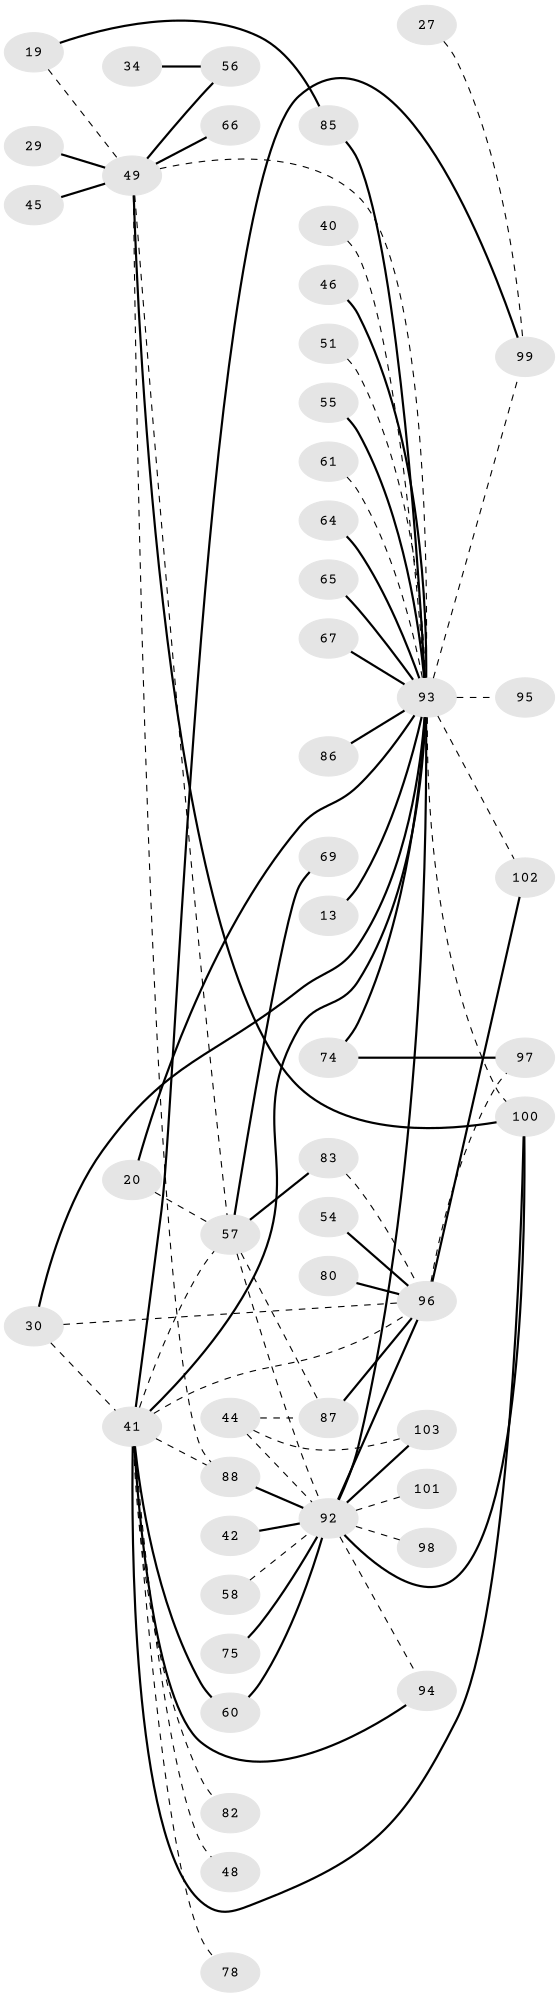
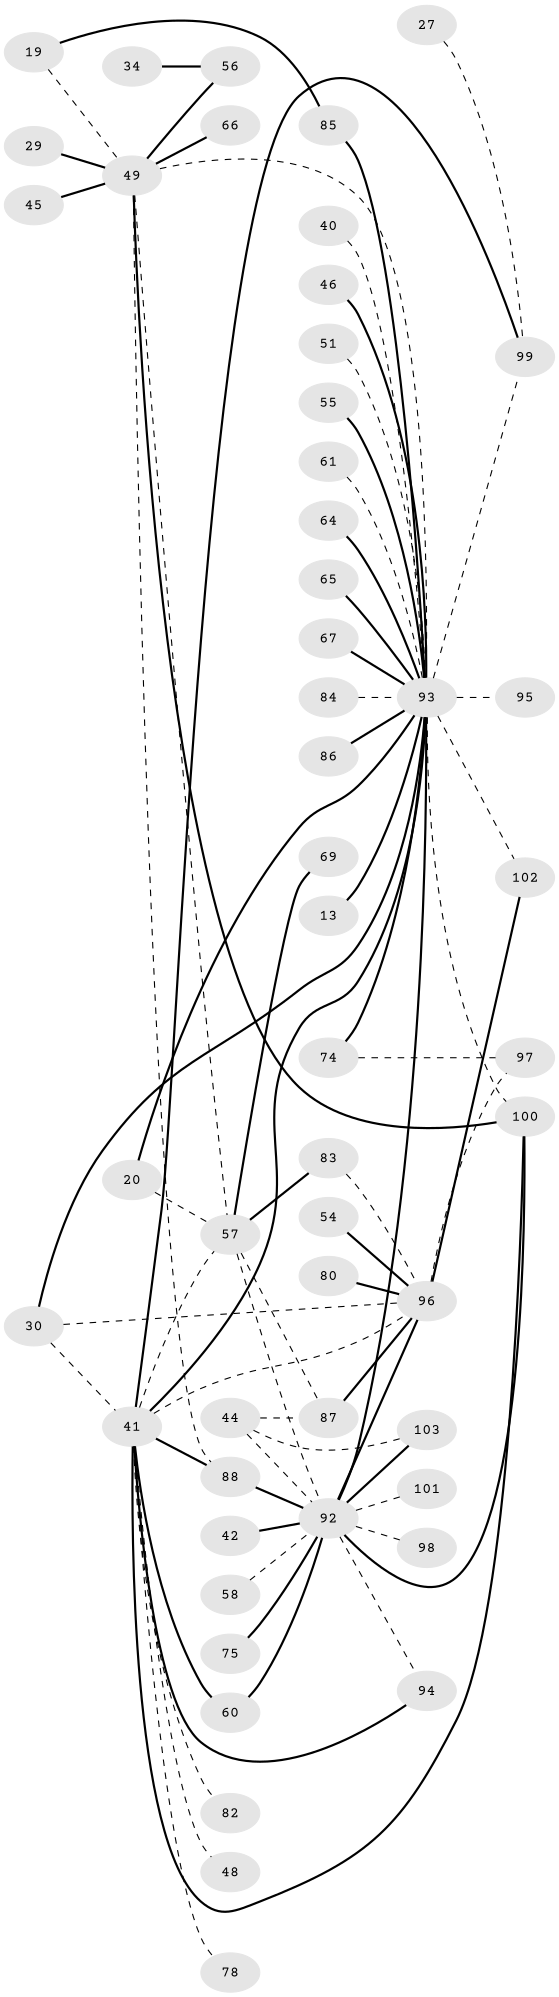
node "84": added
edge "74" -- "97": style bold -> dashed
edge "41" -- "88": style dashed -> bold
